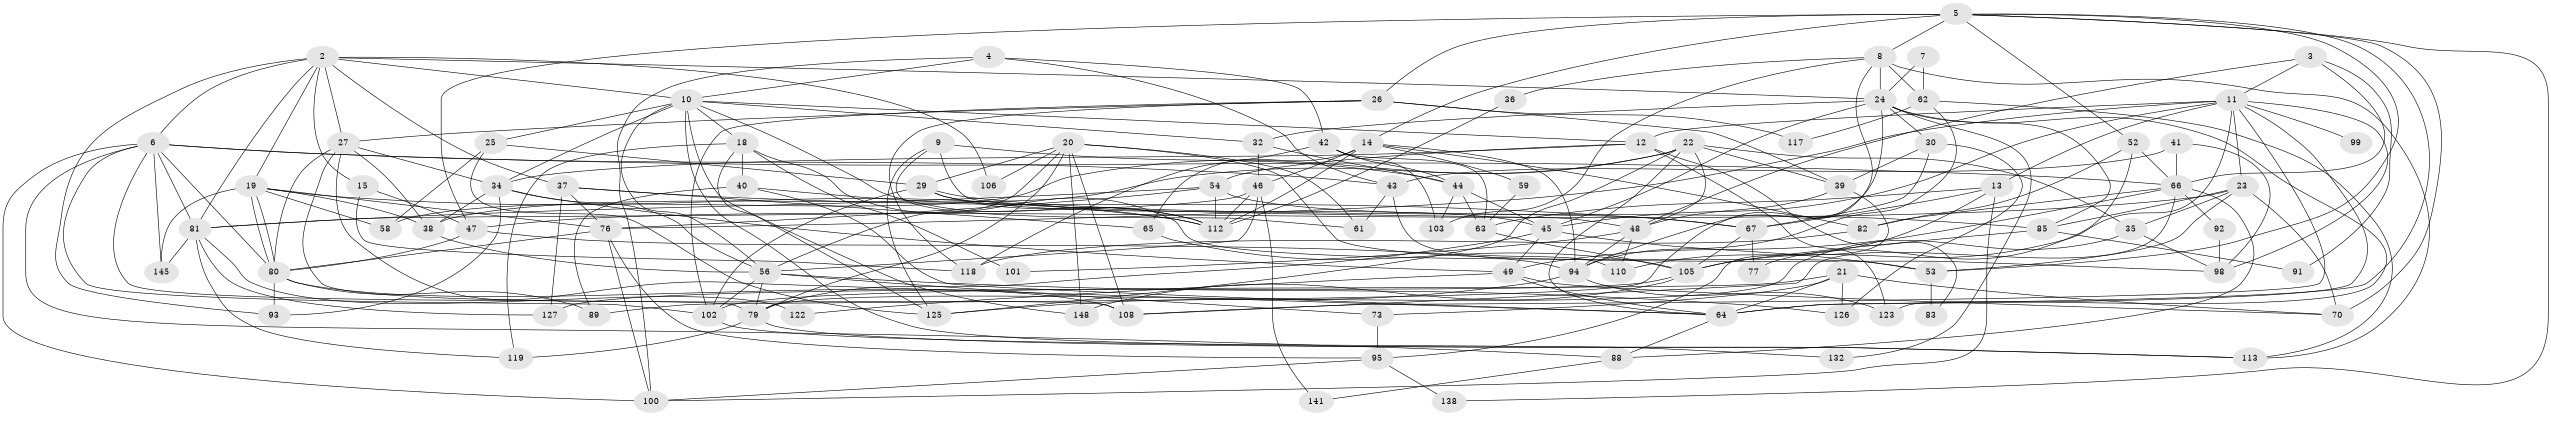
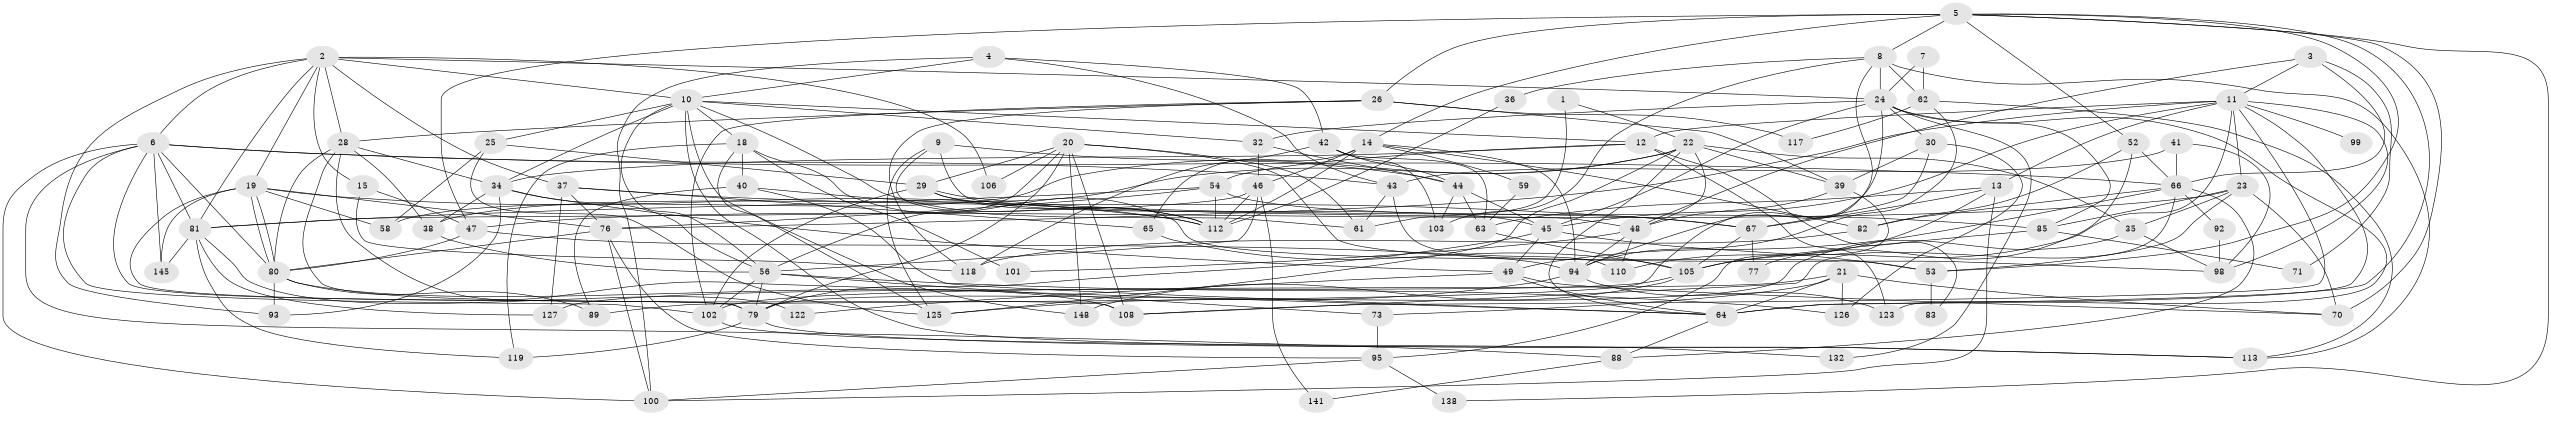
node "1": added
node "27": label "27" -> "28"
edge "19" -- "38": now "19" -- "79"
node "91": label "91" -> "71"
